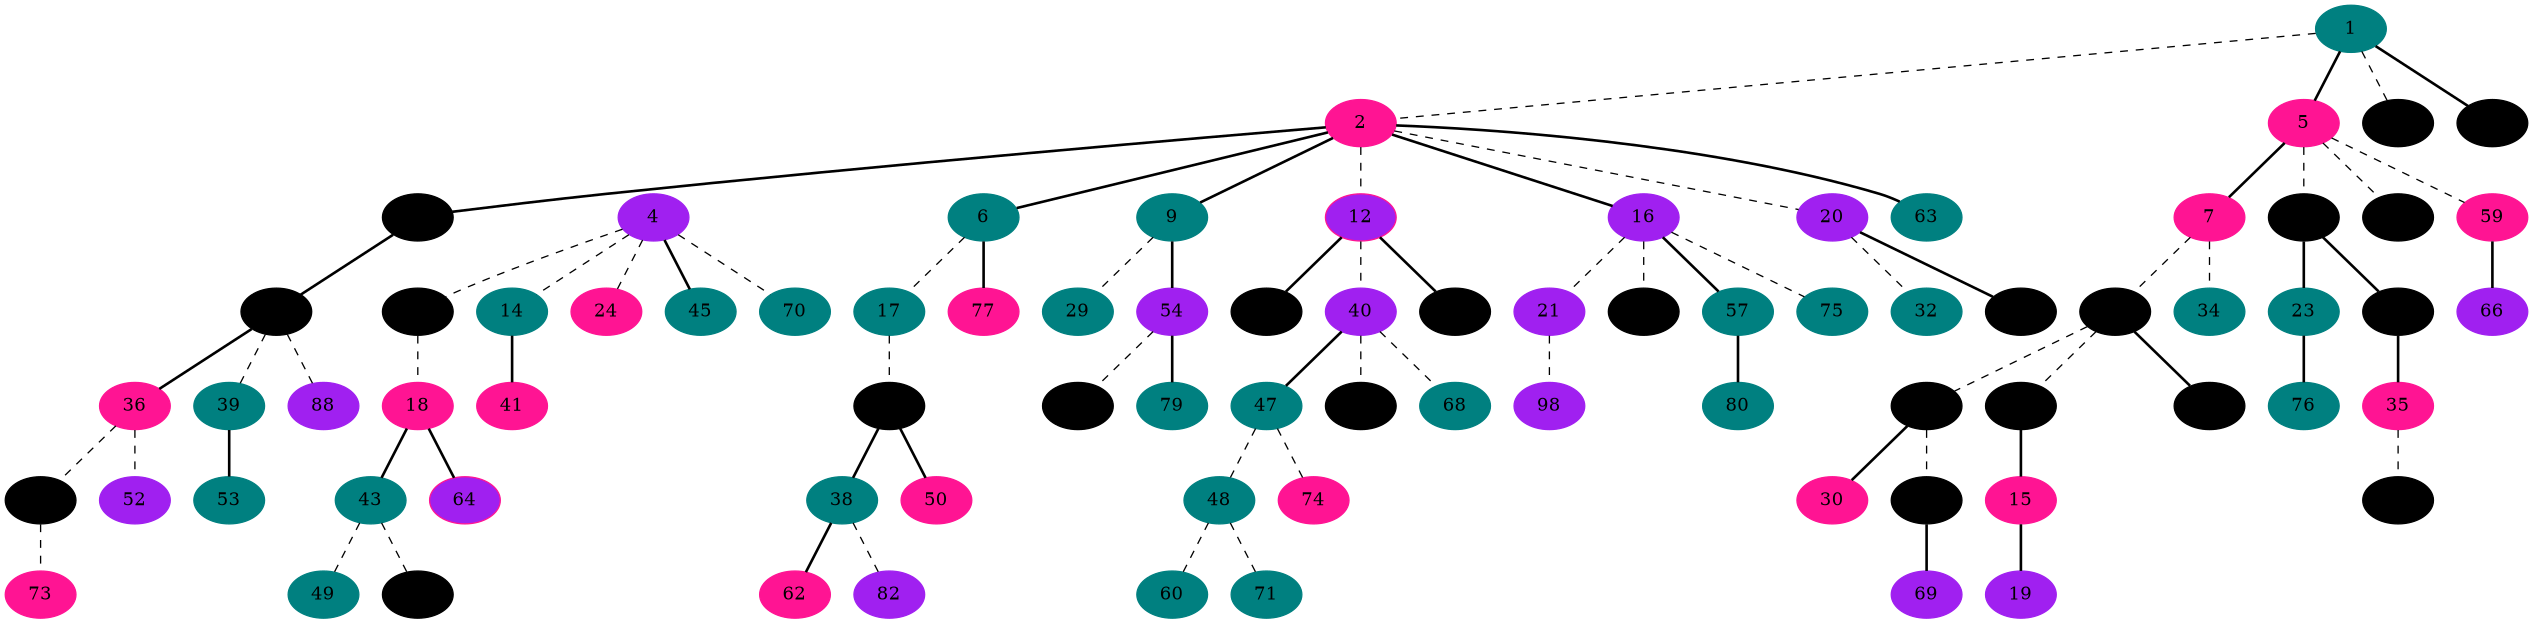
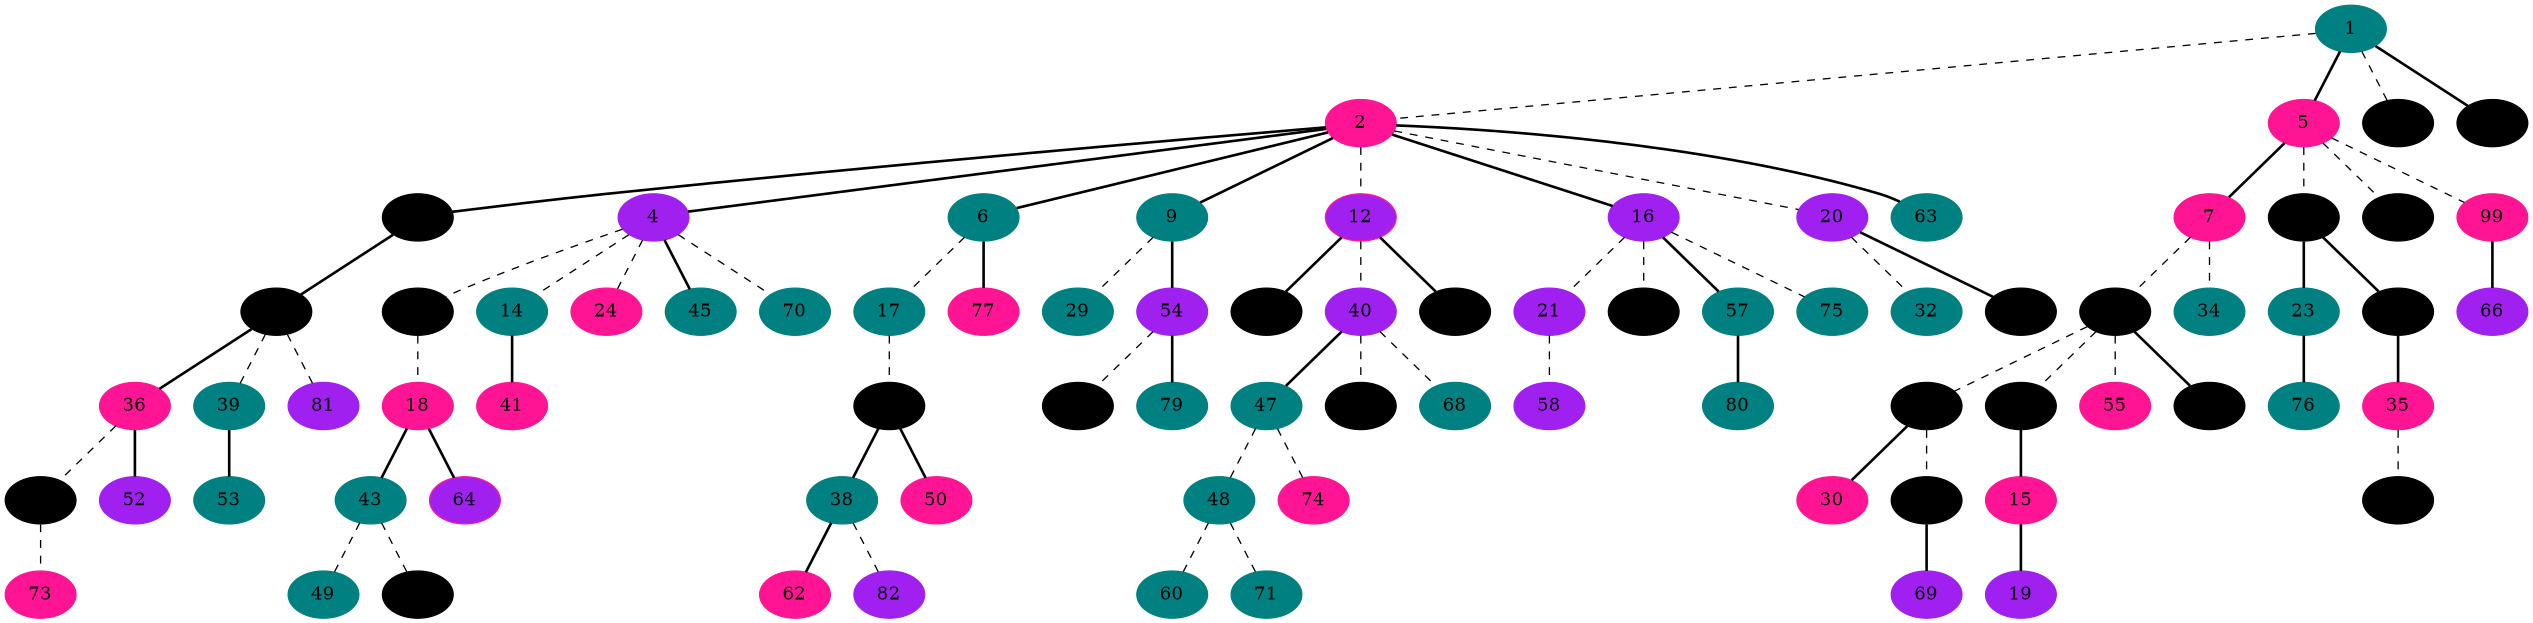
edge "2" -- "4": added
node "59": label "59" -> "99"
node "88": label "88" -> "81"
node "98": label "98" -> "58"
node "55": added
edge "36" -- "52": style dashed -> bold
